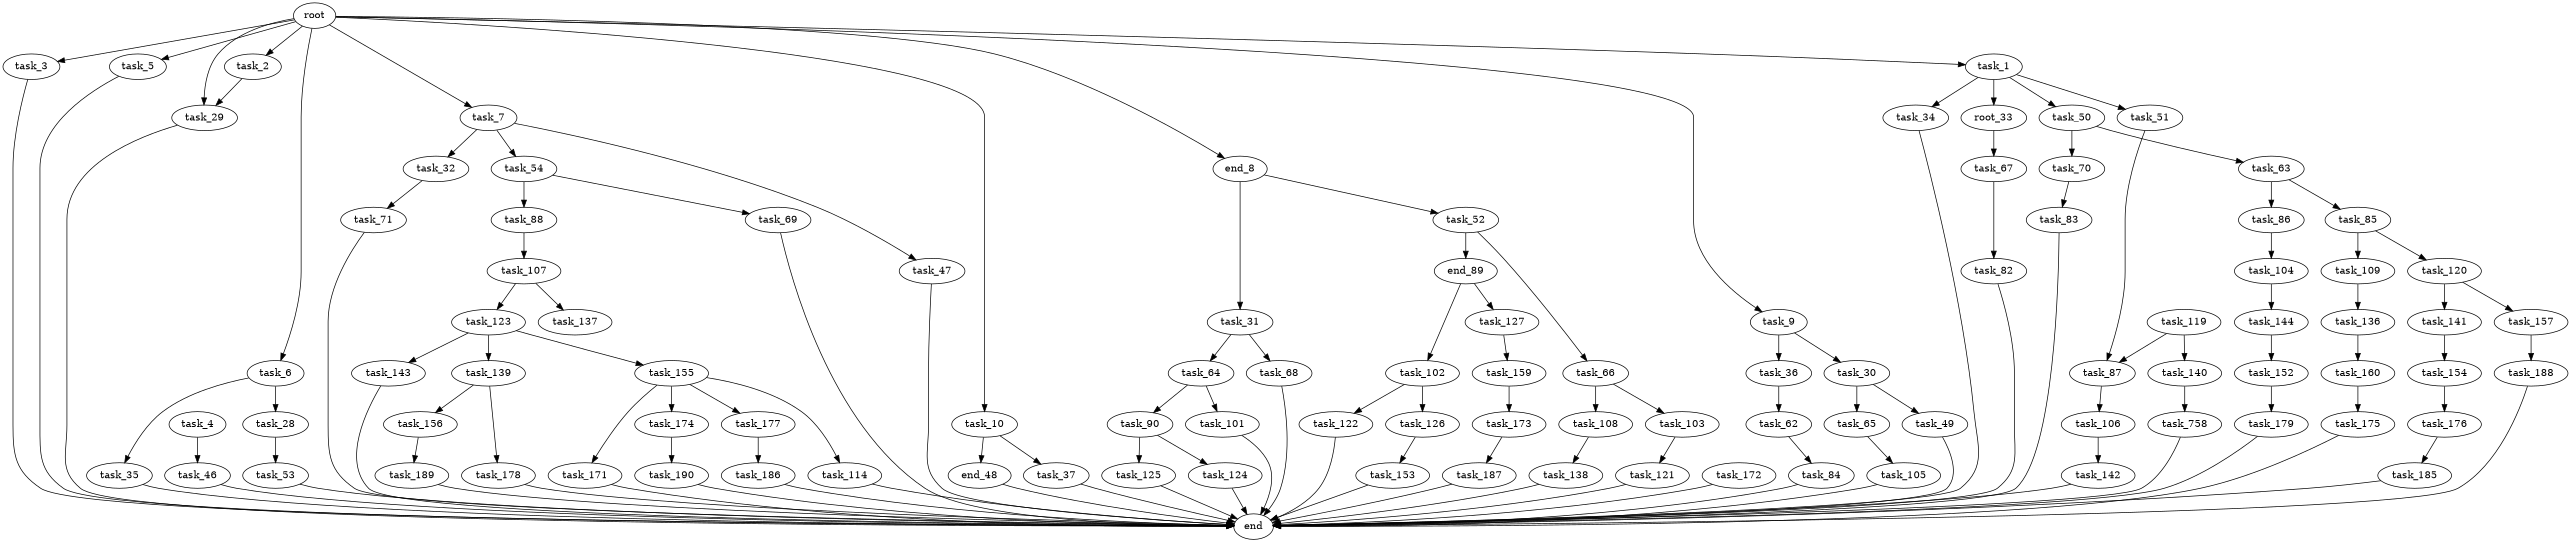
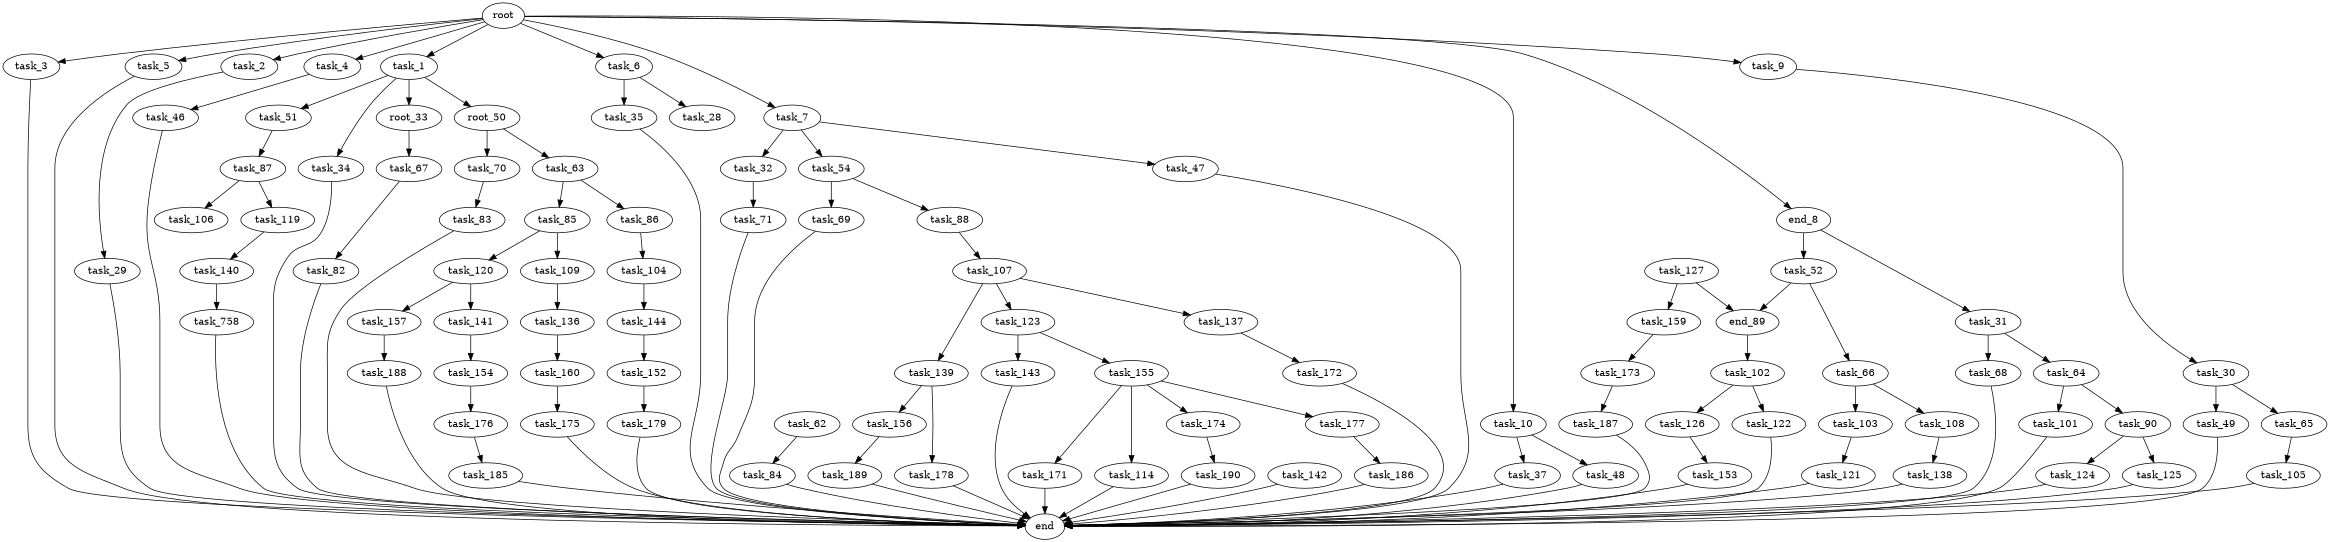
edge "root" -> "task_29": now "root" -> "task_4"
node "task_50": label "task_50" -> "root_50"
edge "end_89" -> "task_127": reversed
edge "task_123" -> "task_139": now "task_107" -> "task_139"
edge "task_137" -> "task_172": added
edge "task_119" -> "task_87": reversed
node "task_36": removed
edge "task_106" -> "task_142": removed
node "task_53": removed
node "end_48": label "end_48" -> "task_48"
